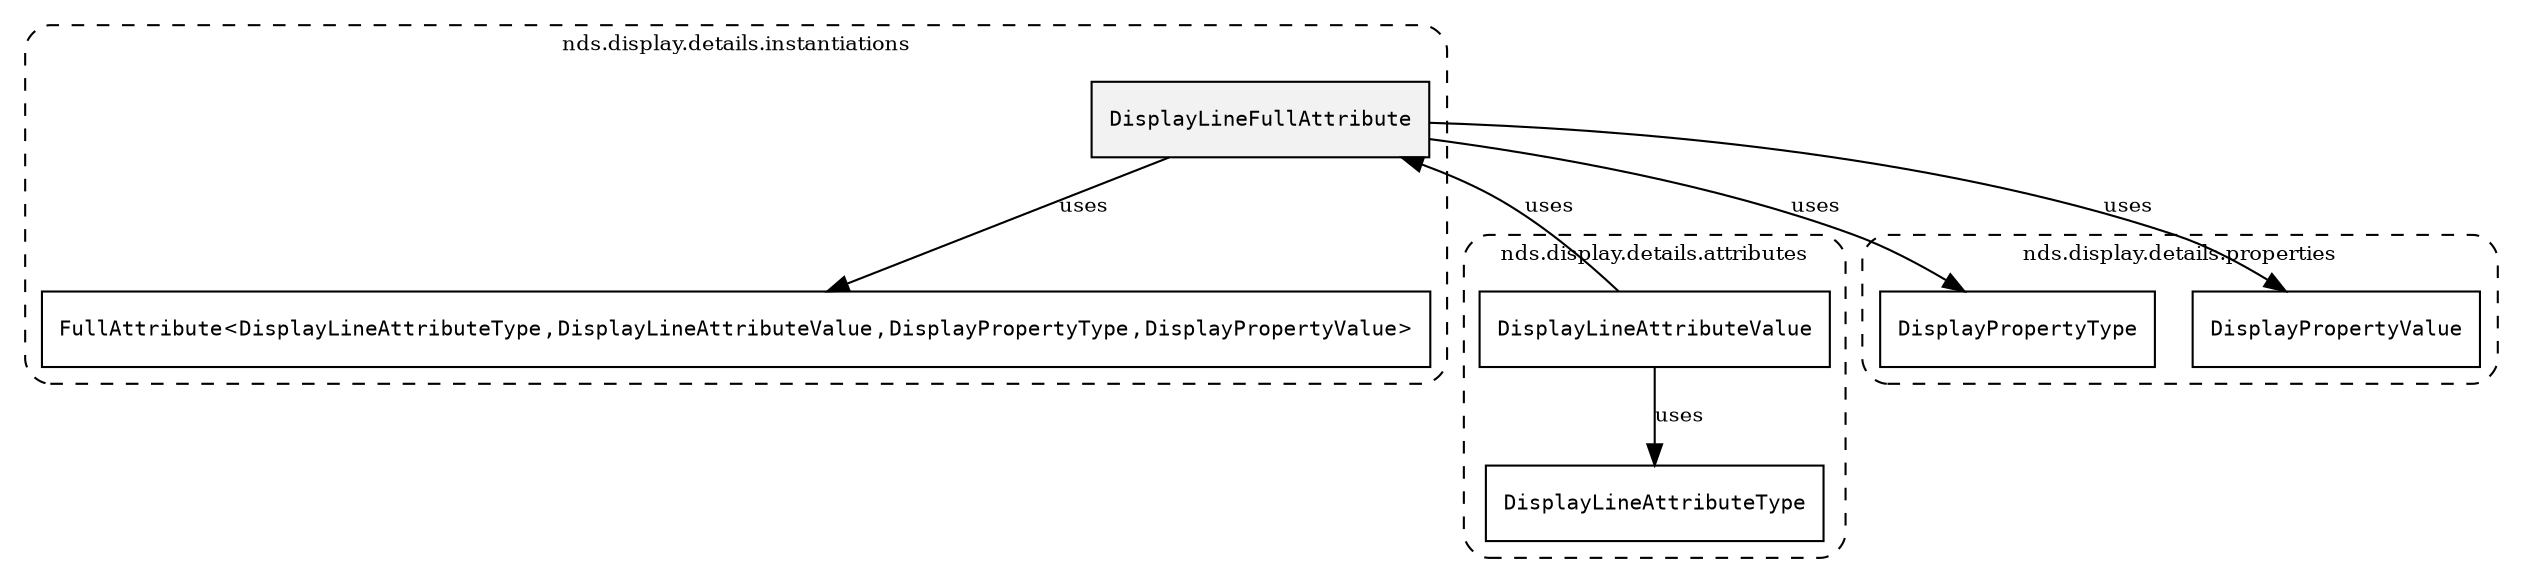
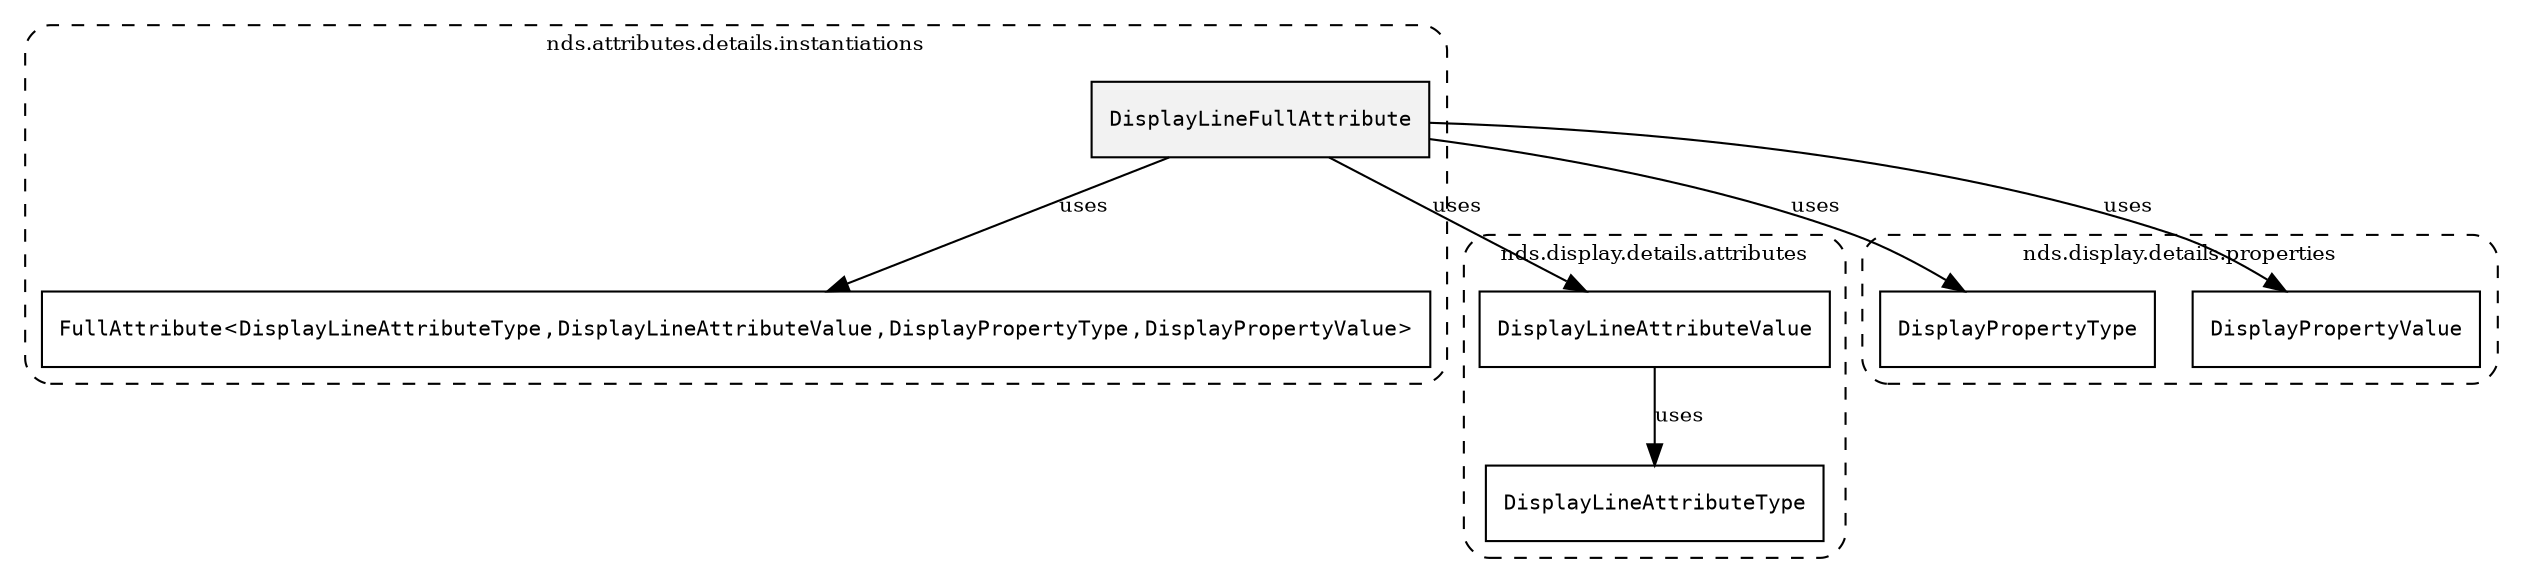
cluster "nds.display.details.instantiations": label "nds.display.details.instantiations" -> "nds.attributes.details.instantiations"
edge "DisplayLineAttributeValue" -> "DisplayLineFullAttribute": reversed
